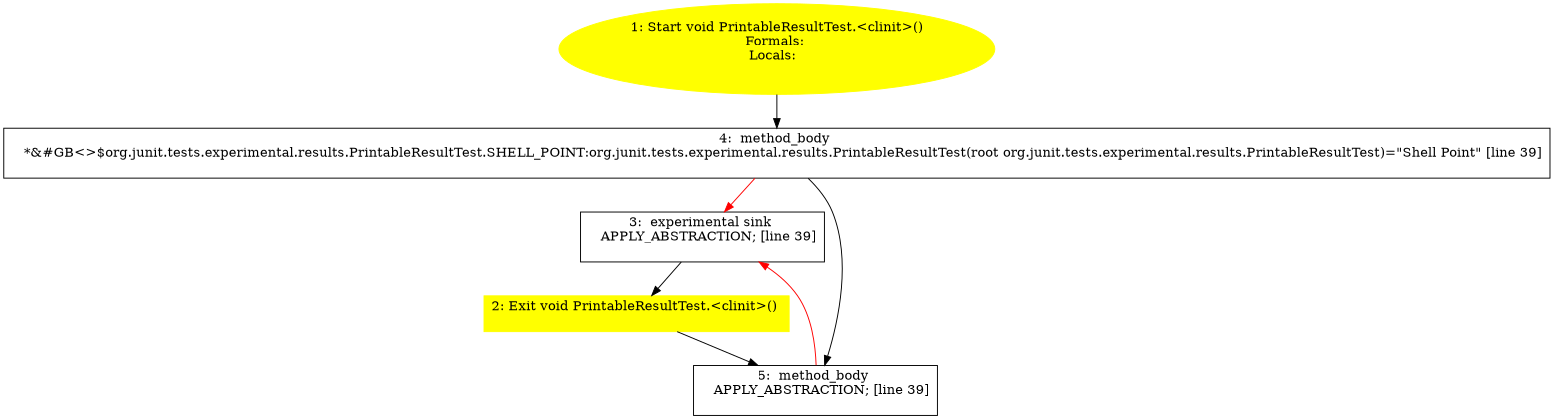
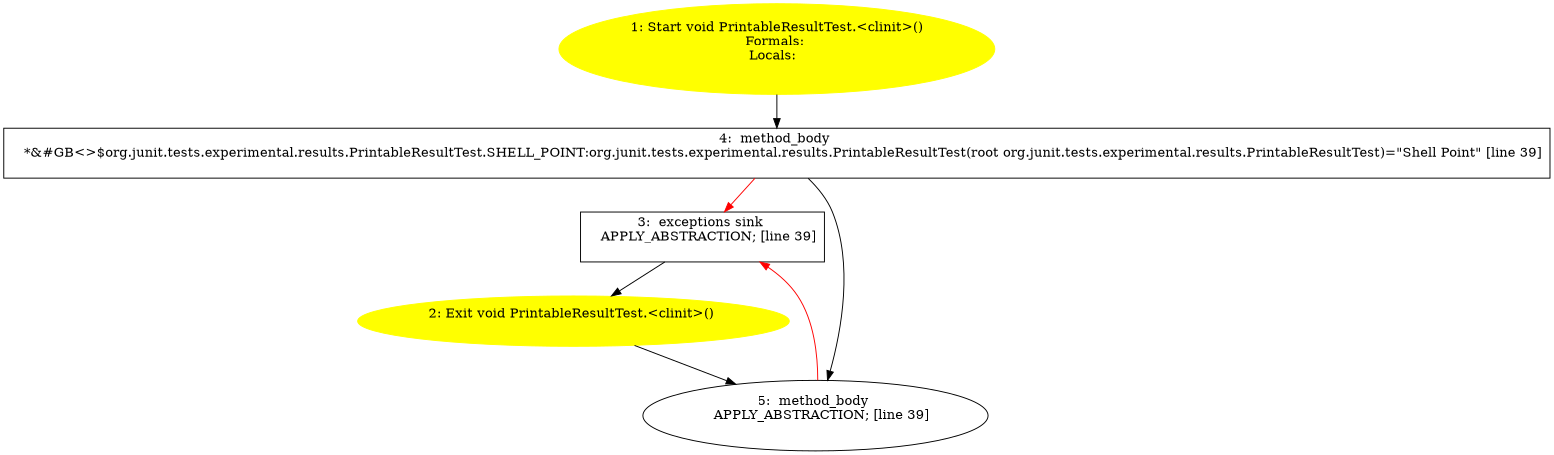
node "3:  experimental sink APPLY_ABSTRACTION; [line 39]": label "3:  experimental sink APPLY_ABSTRACTION; [line 39]" -> "3:  exceptions sink APPLY_ABSTRACTION; [line 39]"
node "2: Exit void PrintableResultTest.<clinit>()": shape box -> ellipse
node "5:  method_body APPLY_ABSTRACTION; [line 39]": shape box -> ellipse
